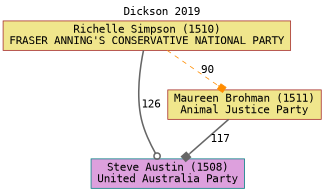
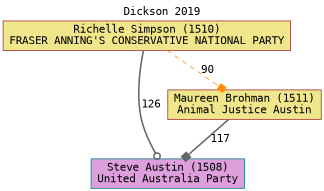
node "Maureen Brohman (1511) Animal Justice Party": label "Maureen Brohman (1511) Animal Justice Party" -> "Maureen Brohman (1511) Animal Justice Austin"
